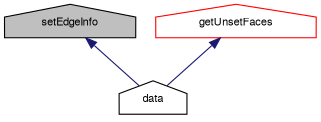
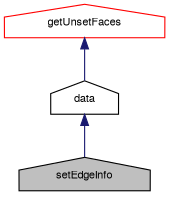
edge "data" -> "setEdgeInfo": reversed
